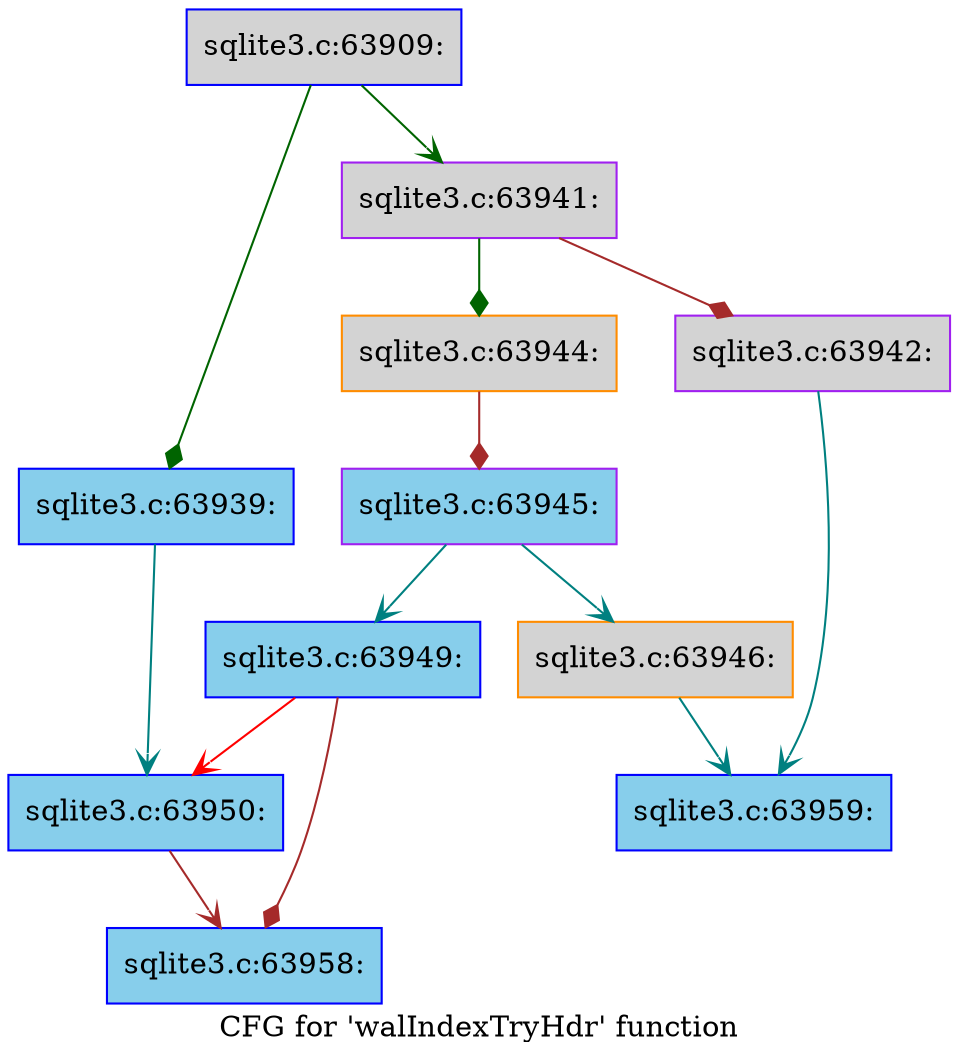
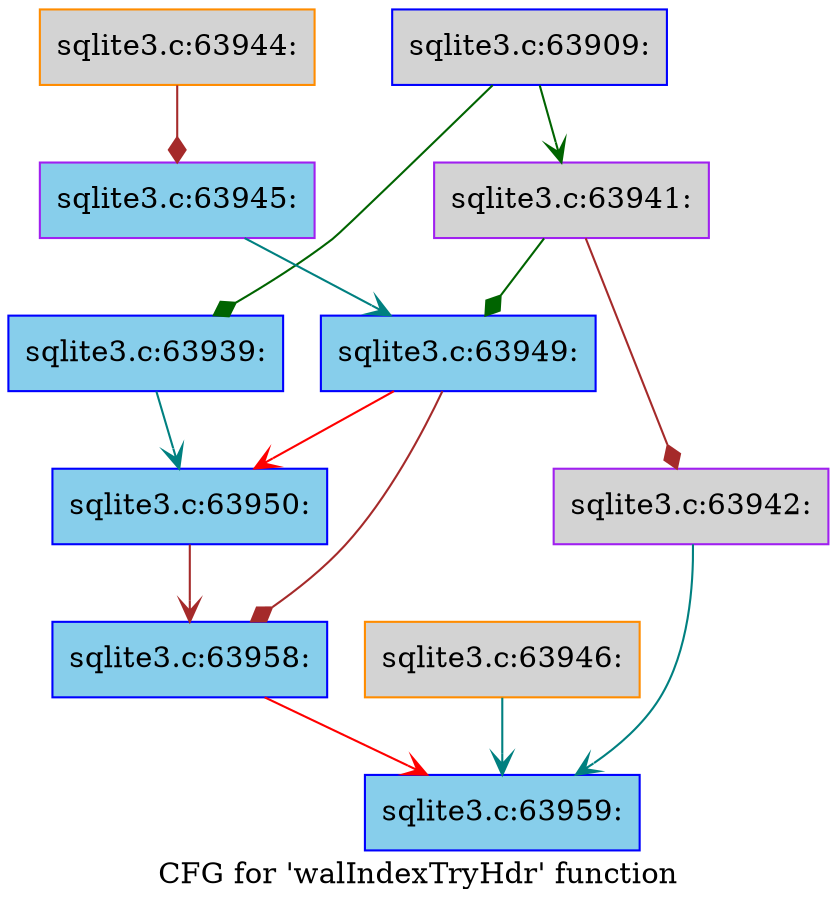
edge "sqlite3.c:63941:" -> "sqlite3.c:63944:": now "sqlite3.c:63941:" -> "sqlite3.c:63949:"
edge "sqlite3.c:63945:" -> "sqlite3.c:63946:": removed
edge "sqlite3.c:63958:" -> "sqlite3.c:63959:": added
